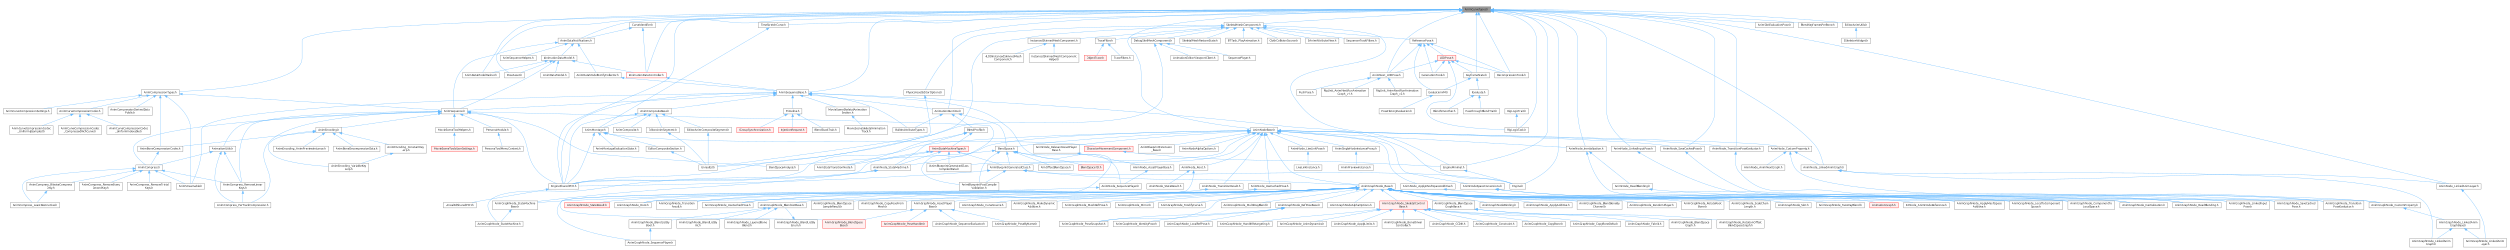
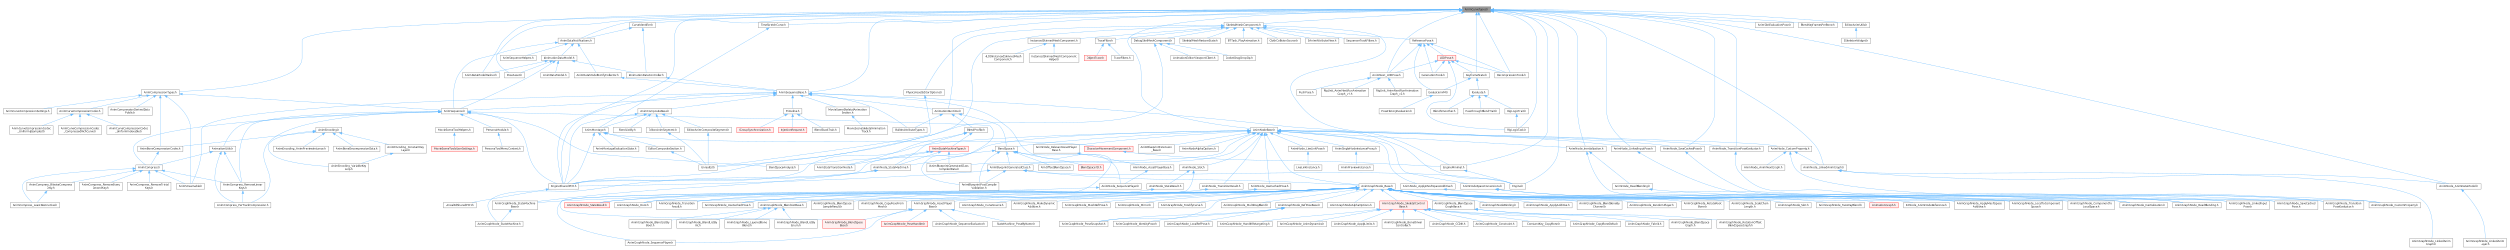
edge "IAnimationDataController.h" -> "AnimCurveTypes.h": removed
node "SequencePlayer.h": label "SequencePlayer.h" -> "SocketDragDropOp.h"
node "IAnimationDataController.h": color red -> grey40
edge "RigLogicTrait.h" -> "IEvaluate.h": added
edge "AnimEncoding.h" -> "AnimSequence.h": removed
edge "MovieSceneToolHelpers.h" -> "AnimSequence.h": removed
node "AnimComposite.h": label "AnimComposite.h" -> "BlendListBy.h"
edge "AnimNode_LinkedInputPose.h" -> "AnimNodeBase.h": added
node "AnimEncoding_ConstantKey Lerp.h": label "AnimEncoding_ConstantKey Lerp.h" -> "AnimEncoding_ConstantKey Layer.h"
edge "AnimBlueprintGeneratedClass.h" -> "AnimStateMachineTypes.h": removed
node "AnimNode_Root.h": label "AnimNode_Root.h" -> "AnimNode_Slot.h"
node "AnimNode_LinkedAnimLayer.h": label "AnimNode_LinkedAnimLayer.h" -> "AnimNode_AnimDataModel.h"
edge "AnimGraphNode_StateResult.h" -> "AnimNode_StateResult.h": added
edge "AnimGraphNode_ComponentTo LocalSpace.h" -> "AnimGraphNode_Base.h": removed
edge "AnimGraphNode_BlendListBase.h" -> "AnimGraphNode_BlendListBy Enum.h": reversed
node "AnimGraphNode_PoseByName.h": label "AnimGraphNode_PoseByName.h" -> "StateMachine_PoseByName.h"
node "AnimGraphNode_CopyBone.h": label "AnimGraphNode_CopyBone.h" -> "ConstantKey_CopyBone.h"
node "AnimGraphNode_LinkedAnim GraphBase.h": removed
edge "AnimGraphNode_SequencePlayer.h" -> "AnimGraphNode_BlendListBy Bool.h": now "AnimGraphNode_SequencePlayer.h" -> "AnimGraphNode_AssetPlayer Base.h"
